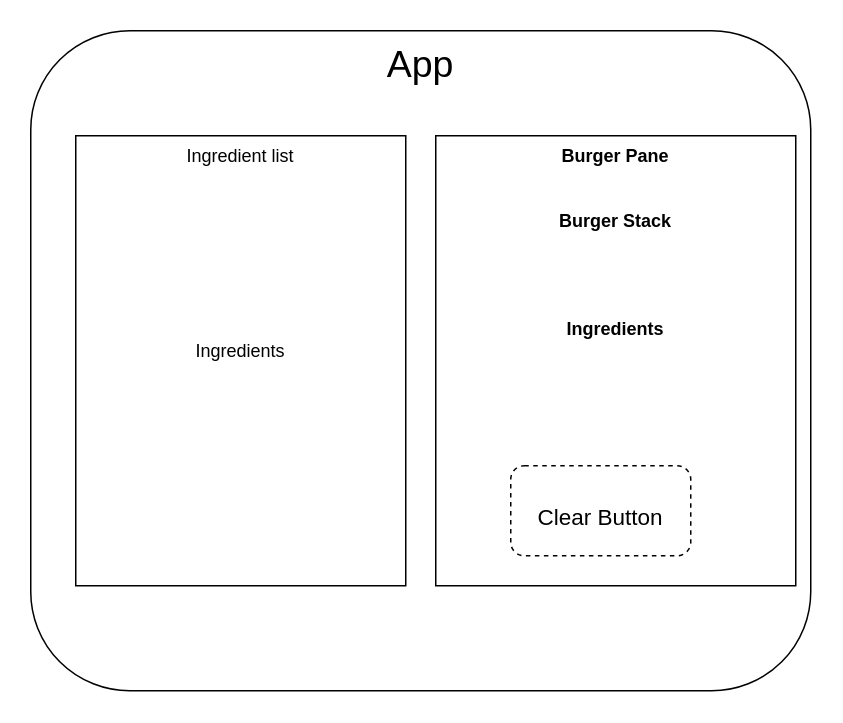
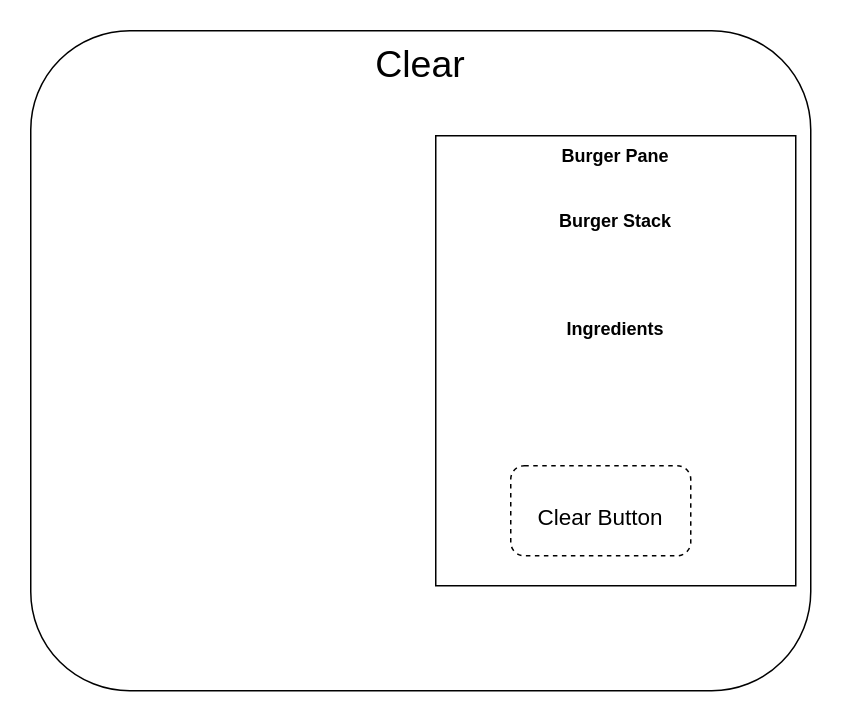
node "App": label "App" -> "Clear"
node "Ingredient list Ingredients": removed
